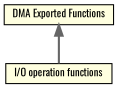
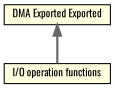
node "DMA Exported Functions": label "DMA Exported Functions" -> "DMA Exported Exported"
